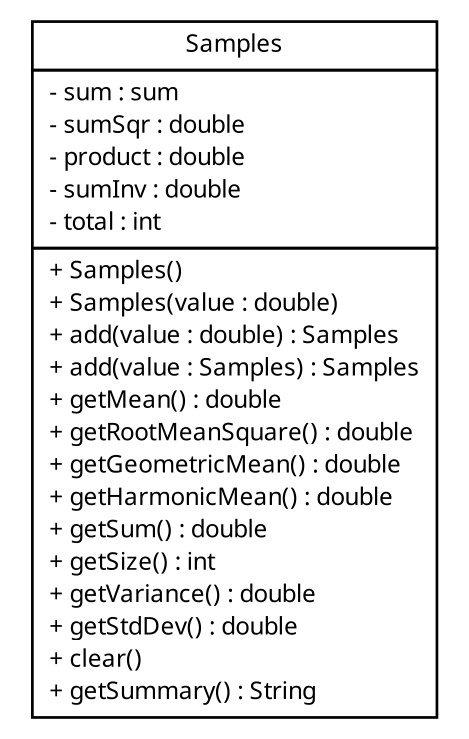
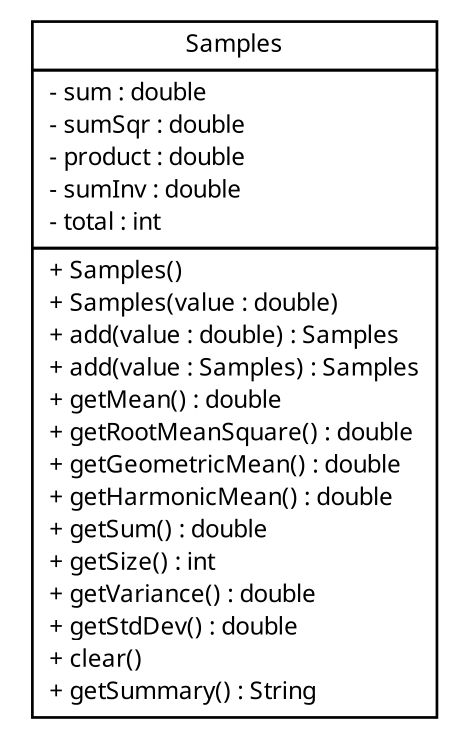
node "Samples": text "- sum : sum" -> "- sum : double"
